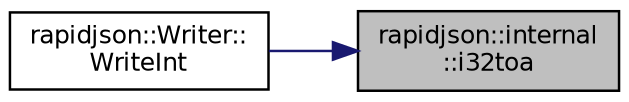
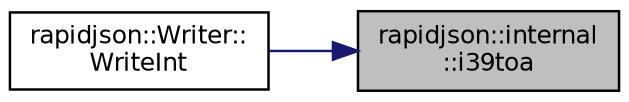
node "rapidjson::internal ::i32toa": label "rapidjson::internal ::i32toa" -> "rapidjson::internal ::i39toa"
